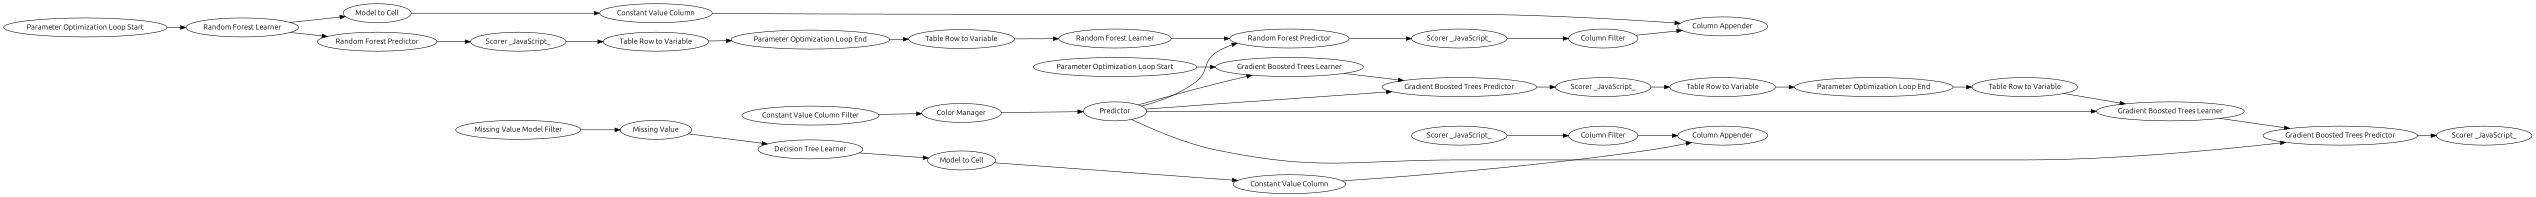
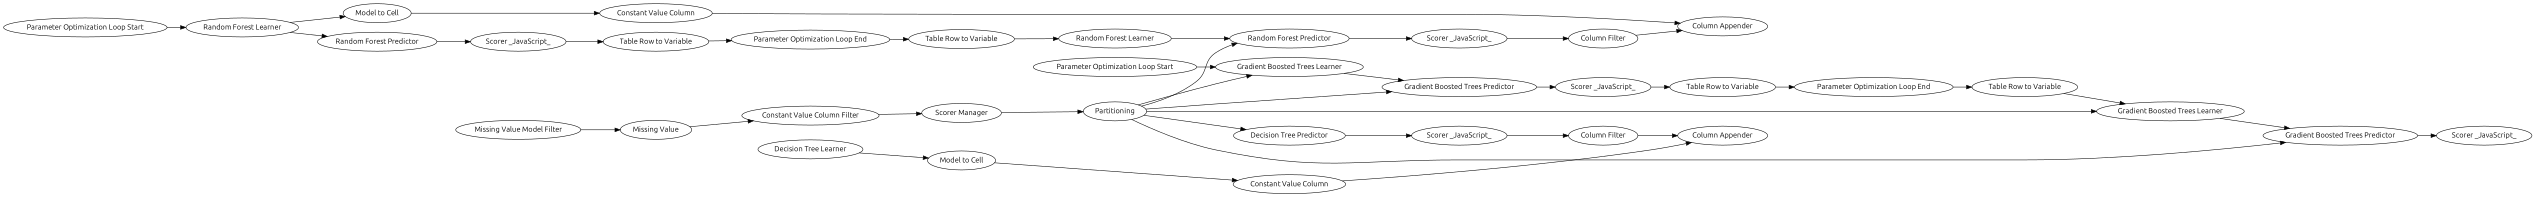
node "Predictor": label "Predictor" -> "Partitioning"
node "Color Manager": label "Color Manager" -> "Scorer Manager"
node "Decision Tree Predictor": added
edge "Missing Value" -> "Decision Tree Learner": now "Missing Value" -> "Constant Value Column Filter"
